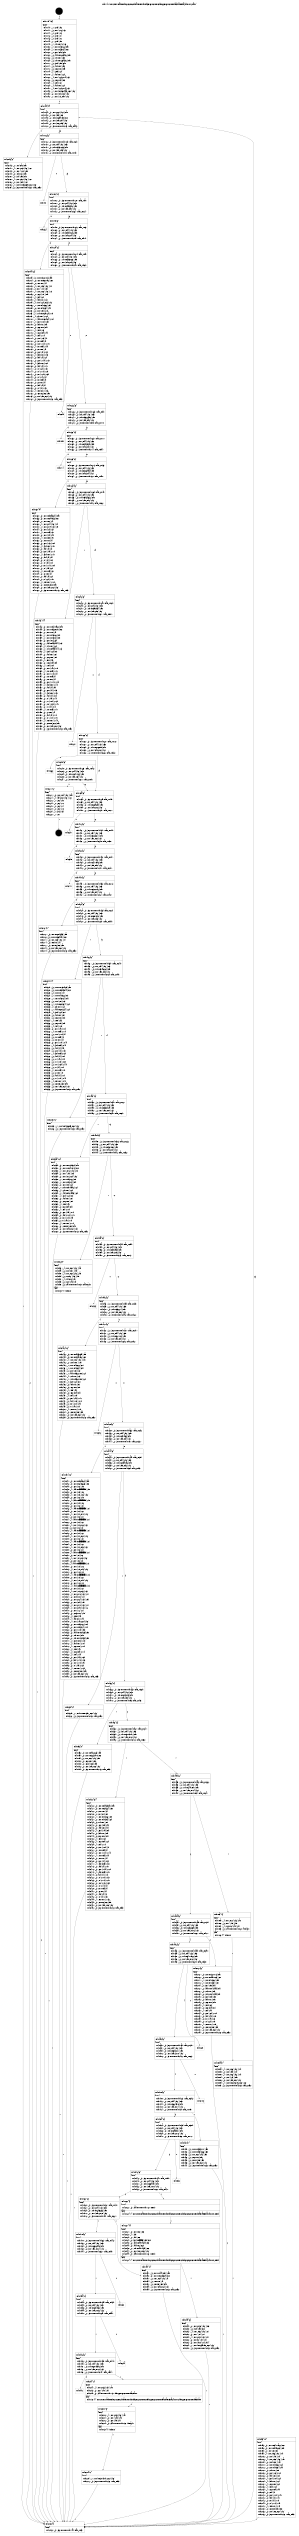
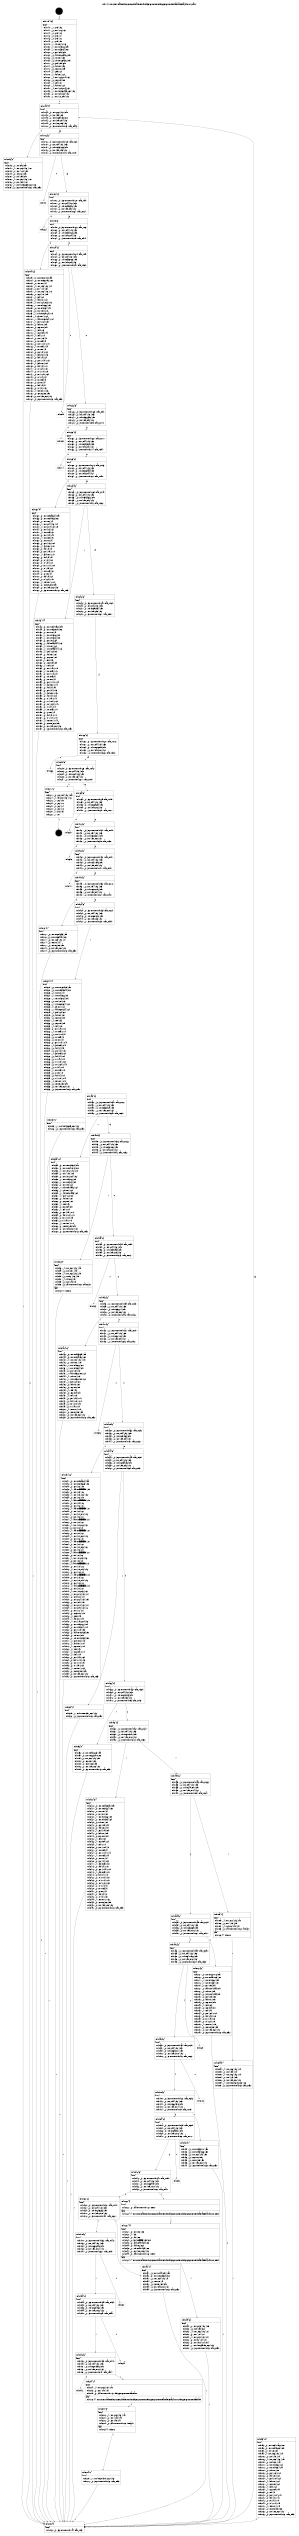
node "0x402621": removed
edge "0x4018c2 [28]" -> "0x4018fa [28]": now "0x4018c2 [28]" -> "0x4018de [28]"
node "0x401986 [28]": removed
edge "0x4025ab [102]" -> "0x40273c [5]": now "0x401fd6 [29]" -> "0x40273c [5]"
